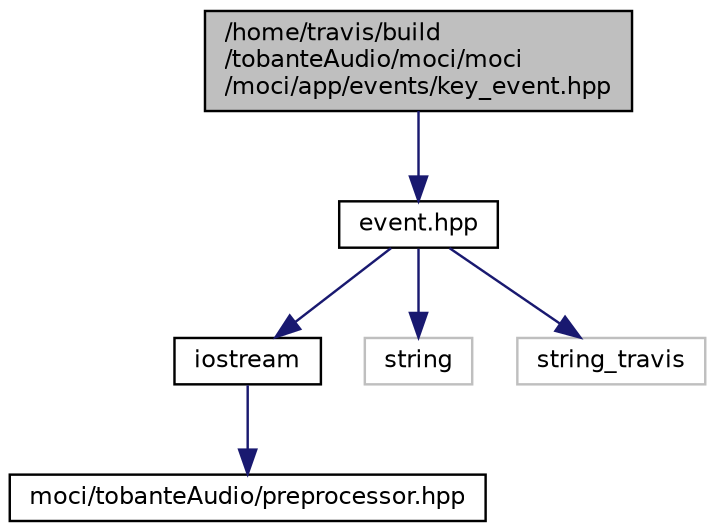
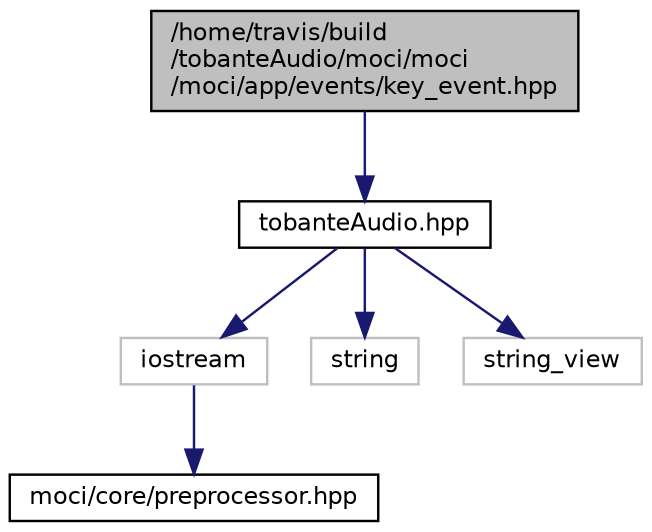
node "event.hpp": label "event.hpp" -> "tobanteAudio.hpp"
node "iostream": color black -> grey75
node "string_travis": label "string_travis" -> "string_view"
node "moci/tobanteAudio/preprocessor.hpp": label "moci/tobanteAudio/preprocessor.hpp" -> "moci/core/preprocessor.hpp"
